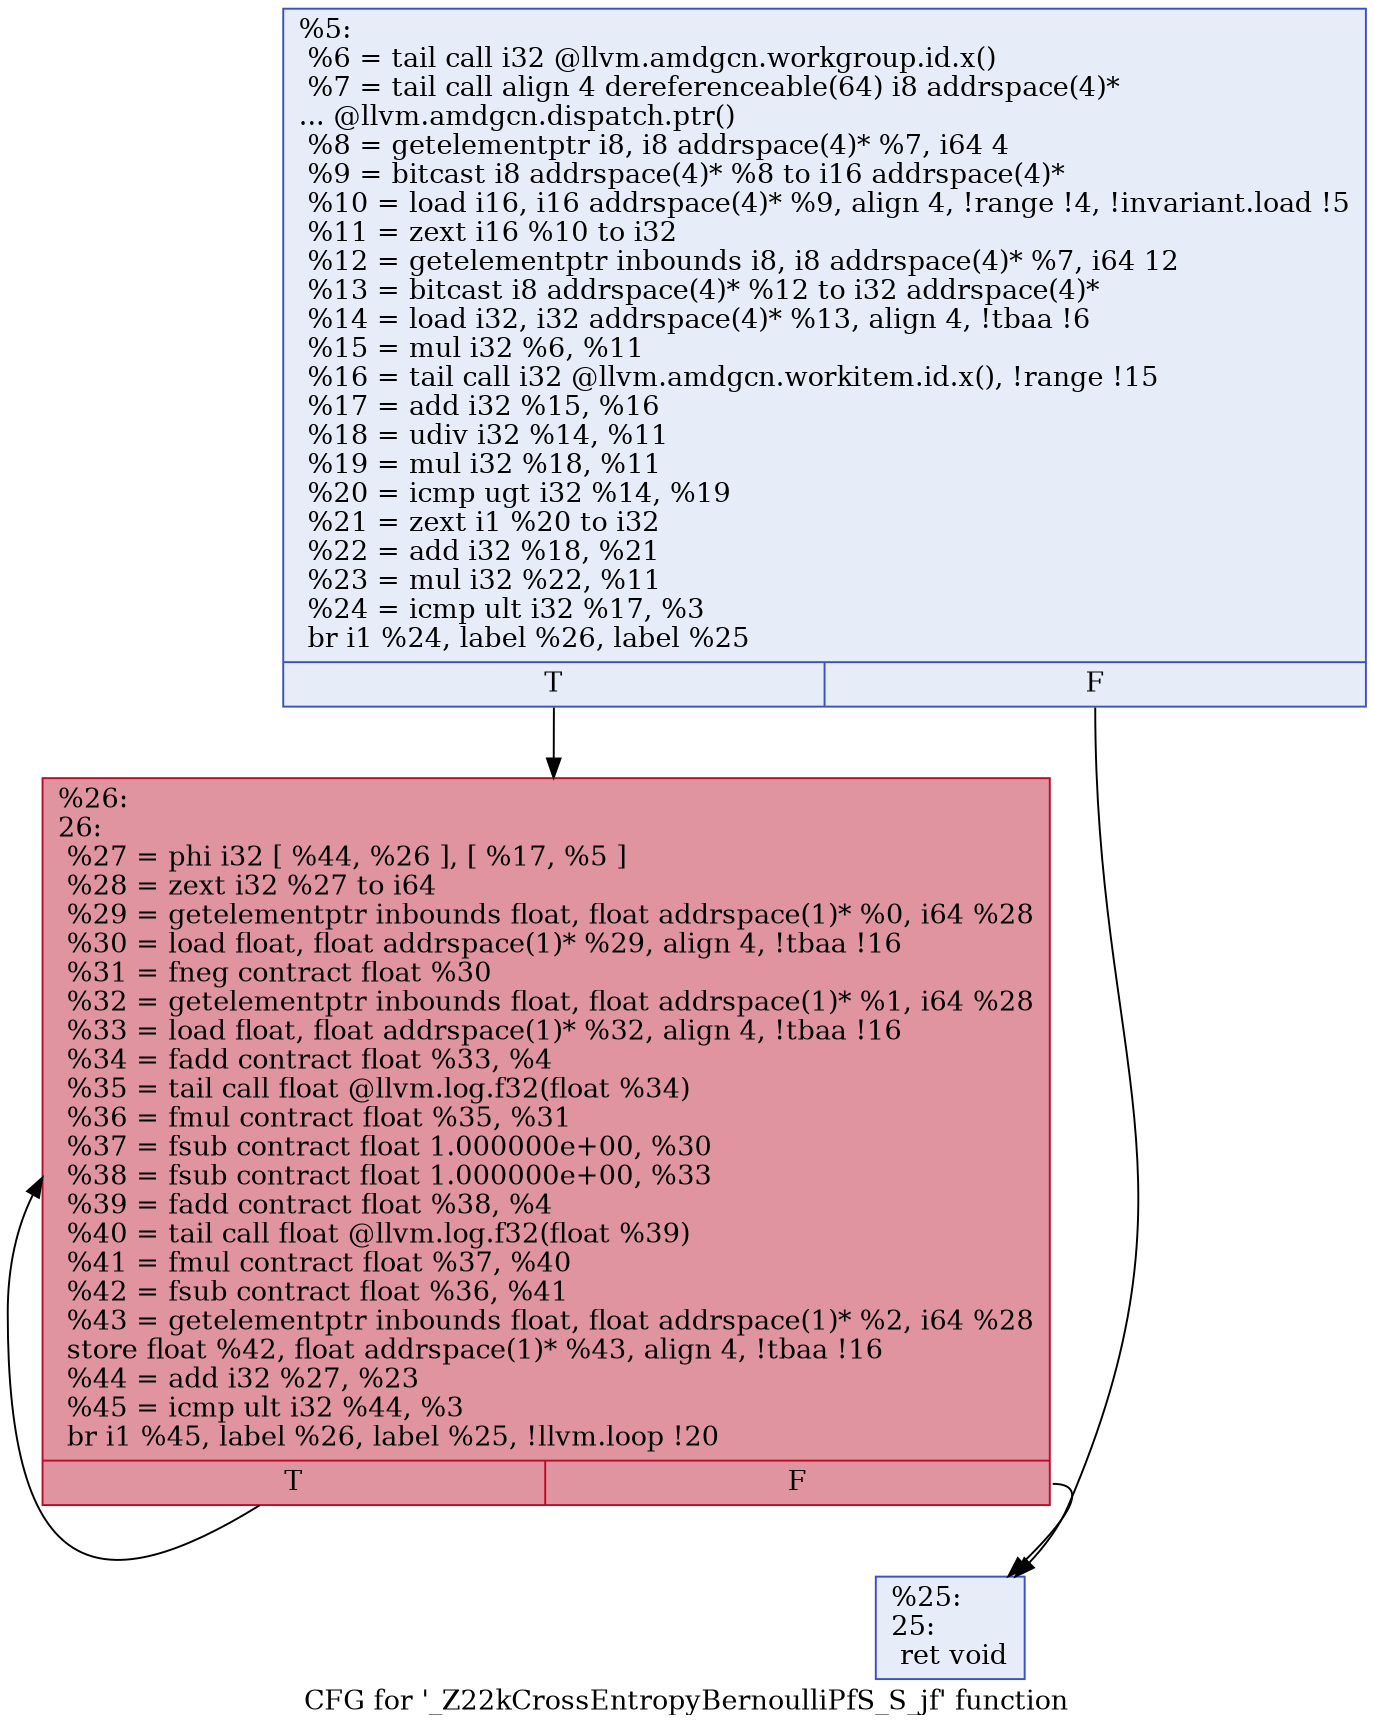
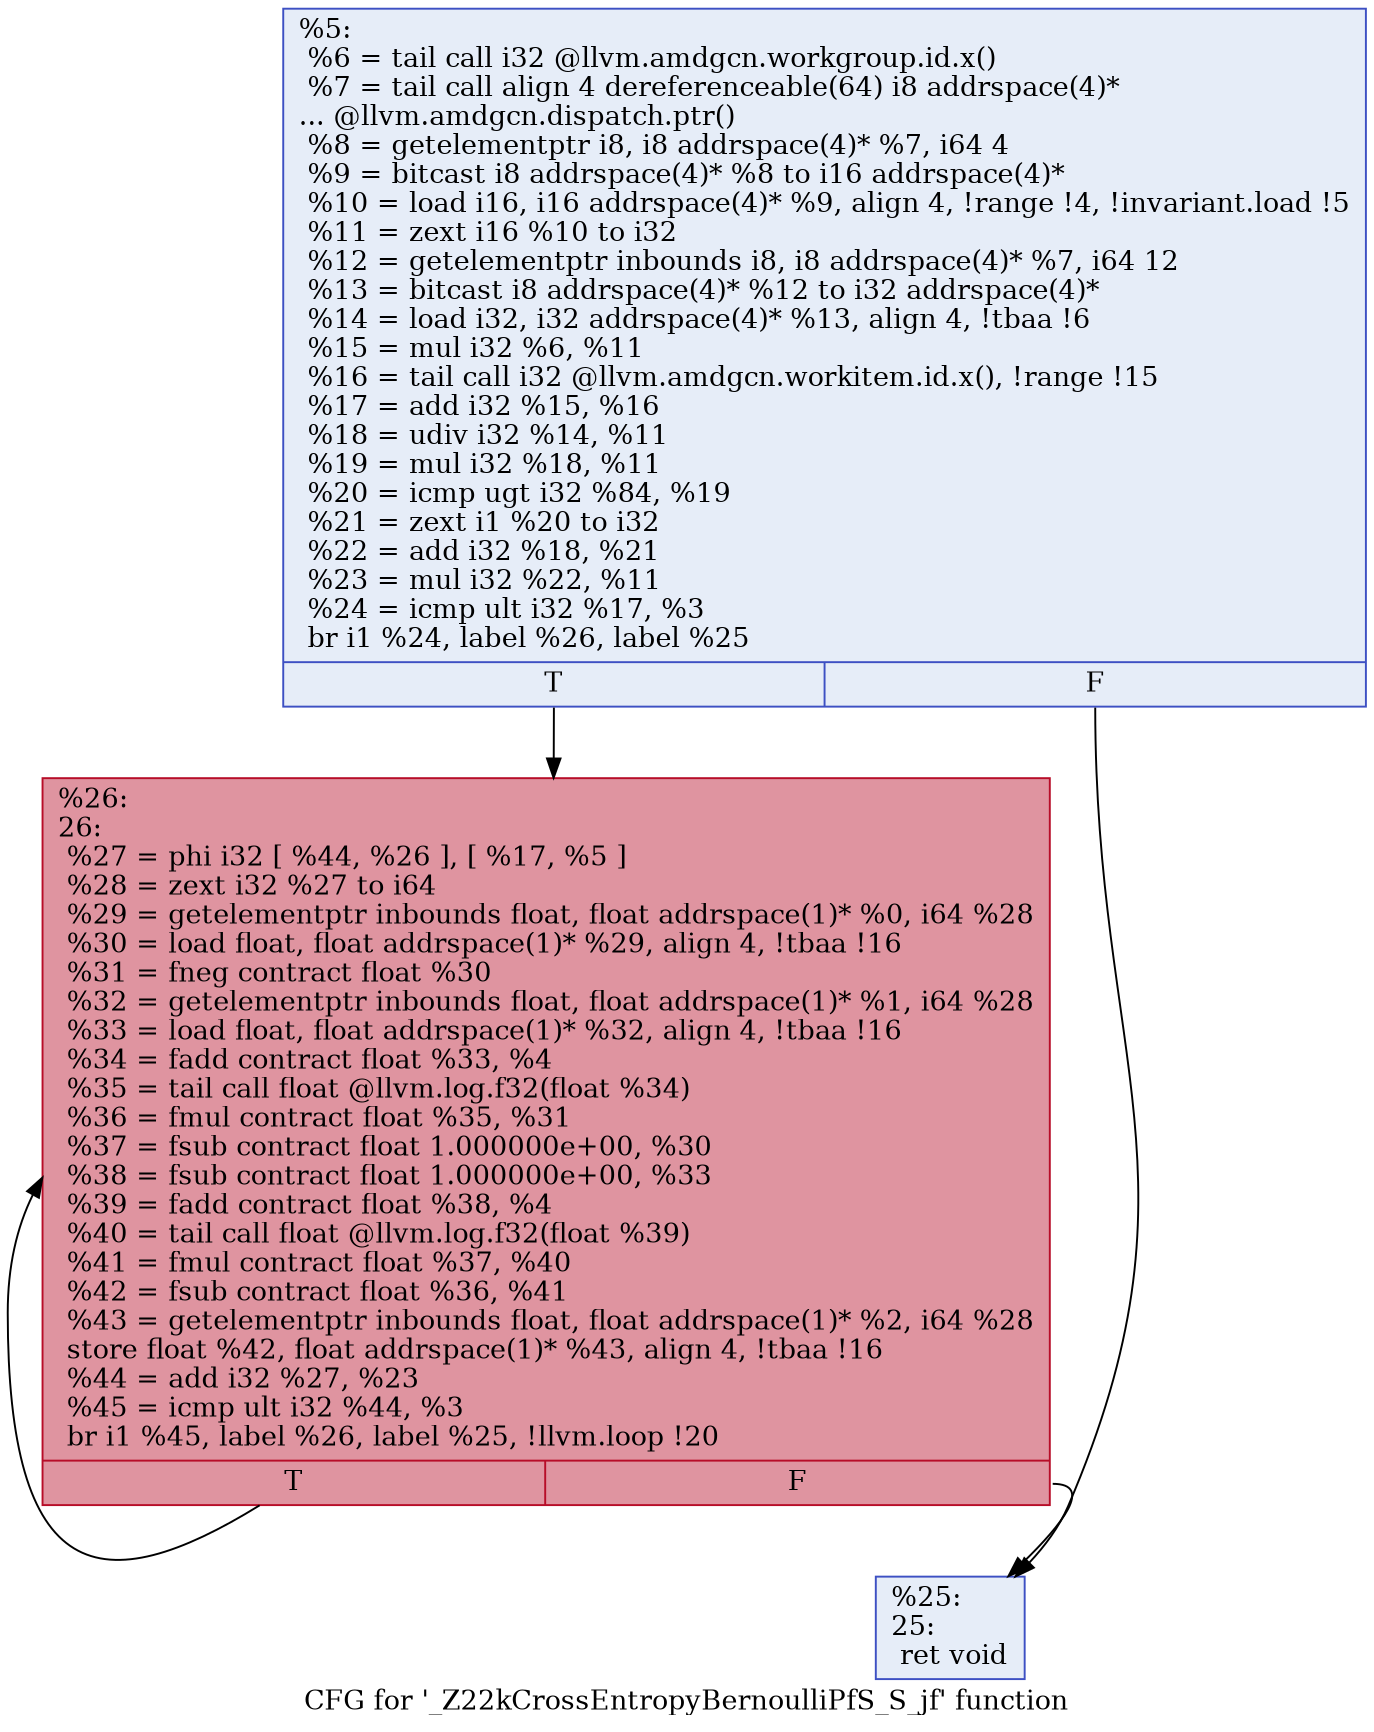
node "%5:": text "%20 = icmp ugt i32 %14, %19" -> "%20 = icmp ugt i32 %84, %19"
